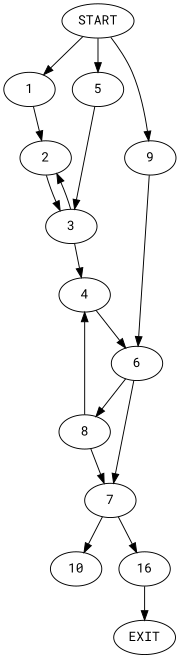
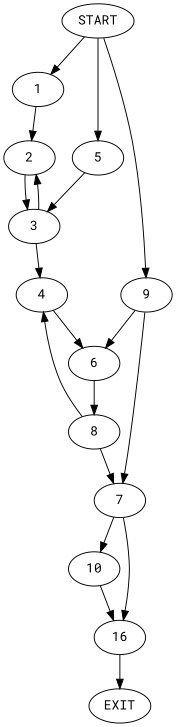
edge "6" -> "7": now "9" -> "7"
edge "10" -> "16": added
